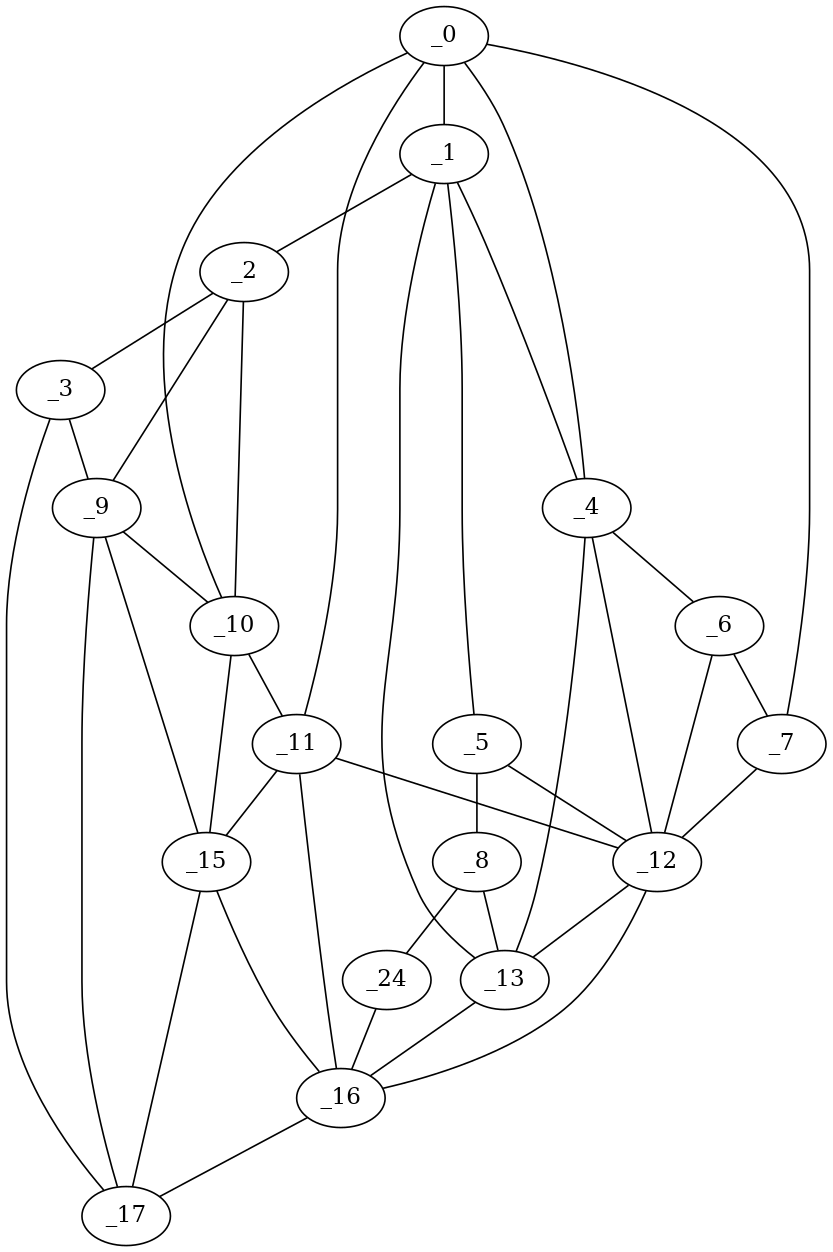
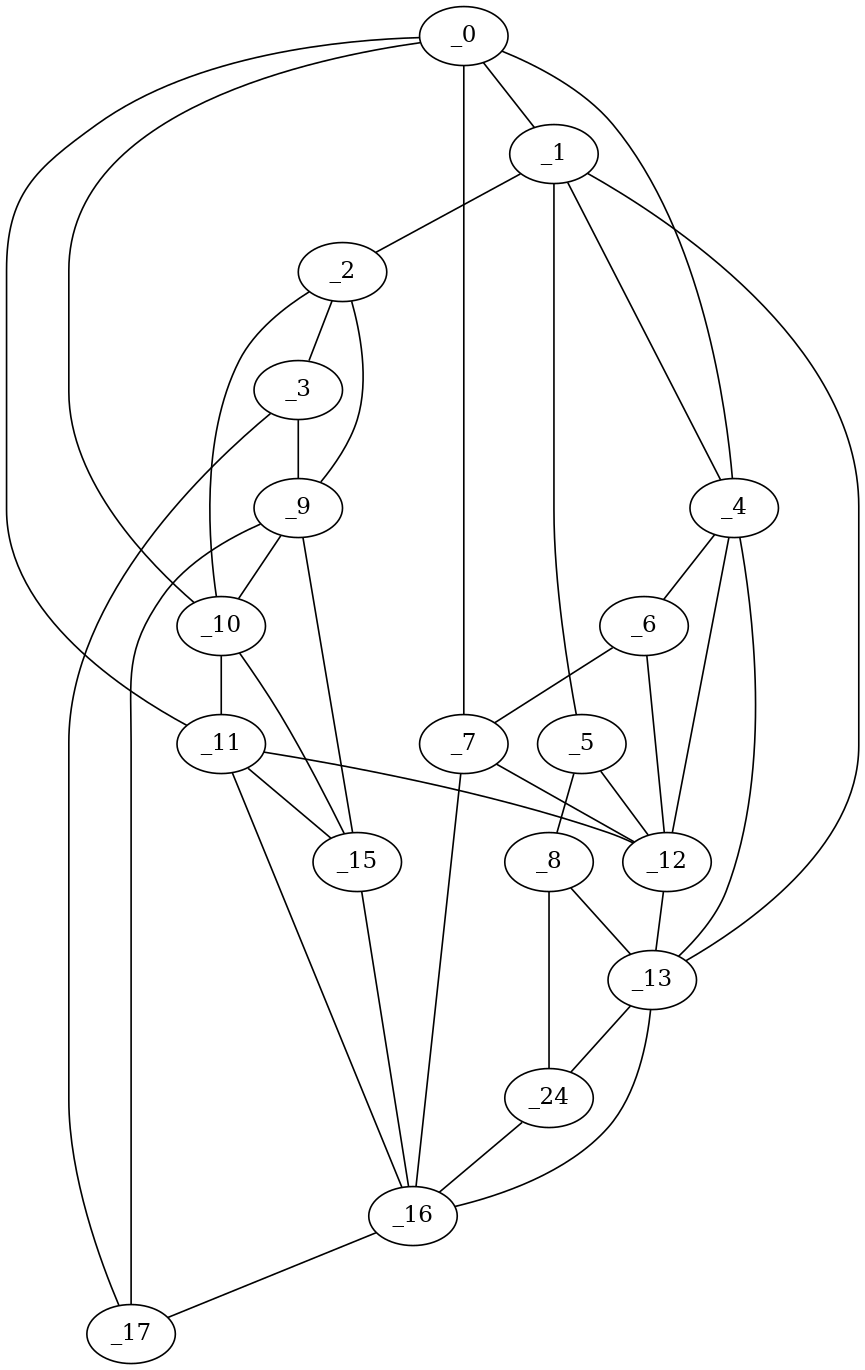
edge "_12" -- "_16": now "_7" -- "_16"
edge "_15" -- "_17": removed
edge "_13" -- "_24": added
